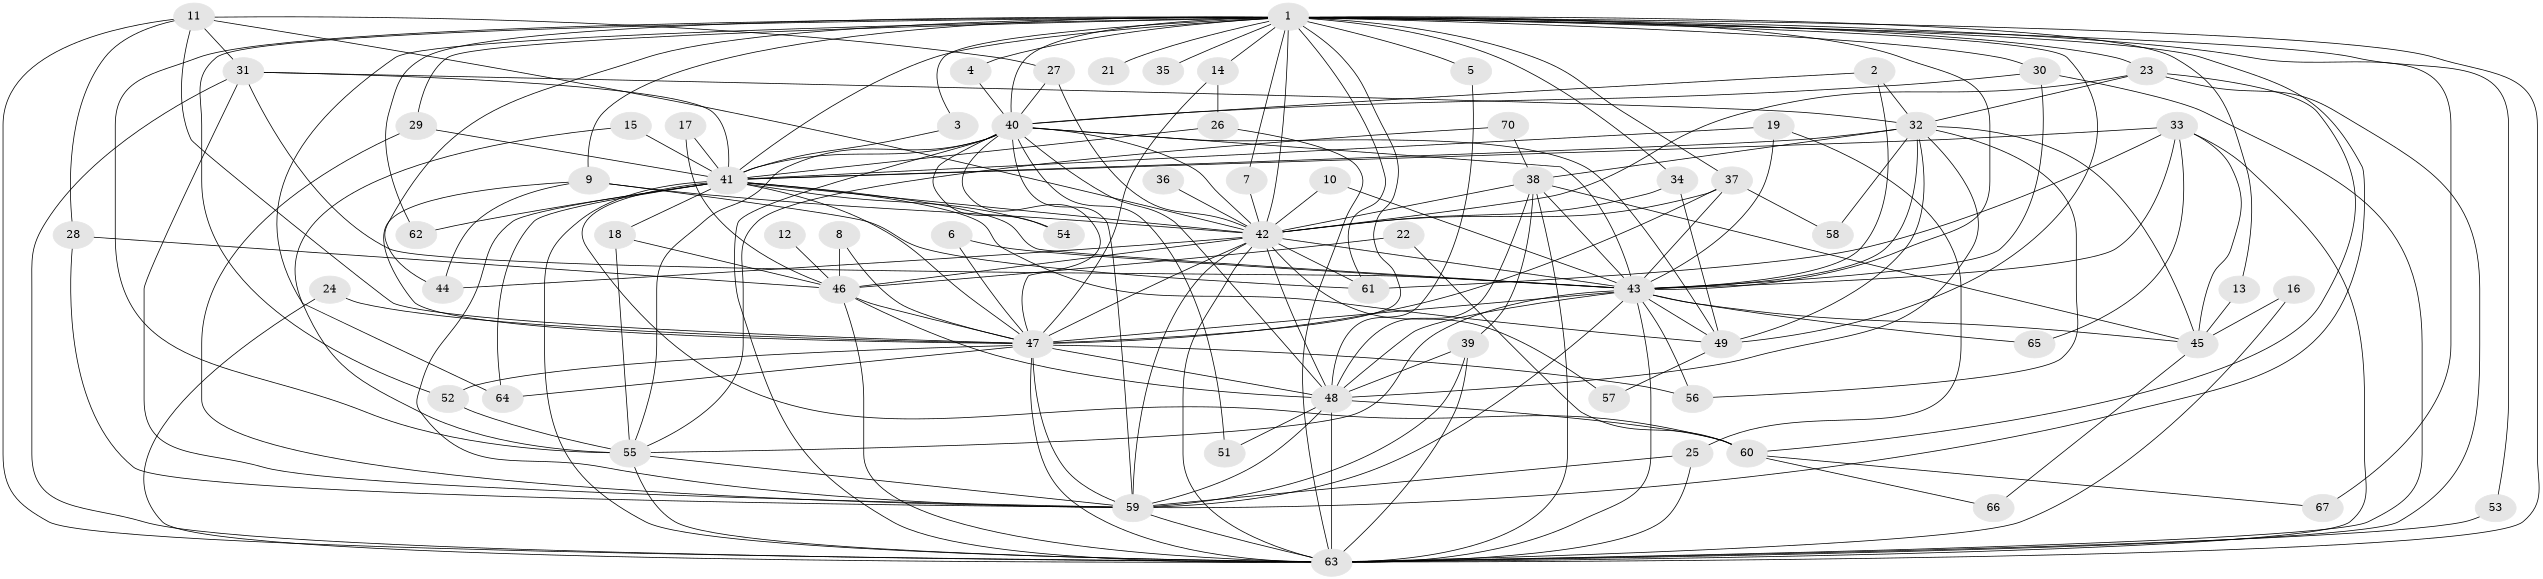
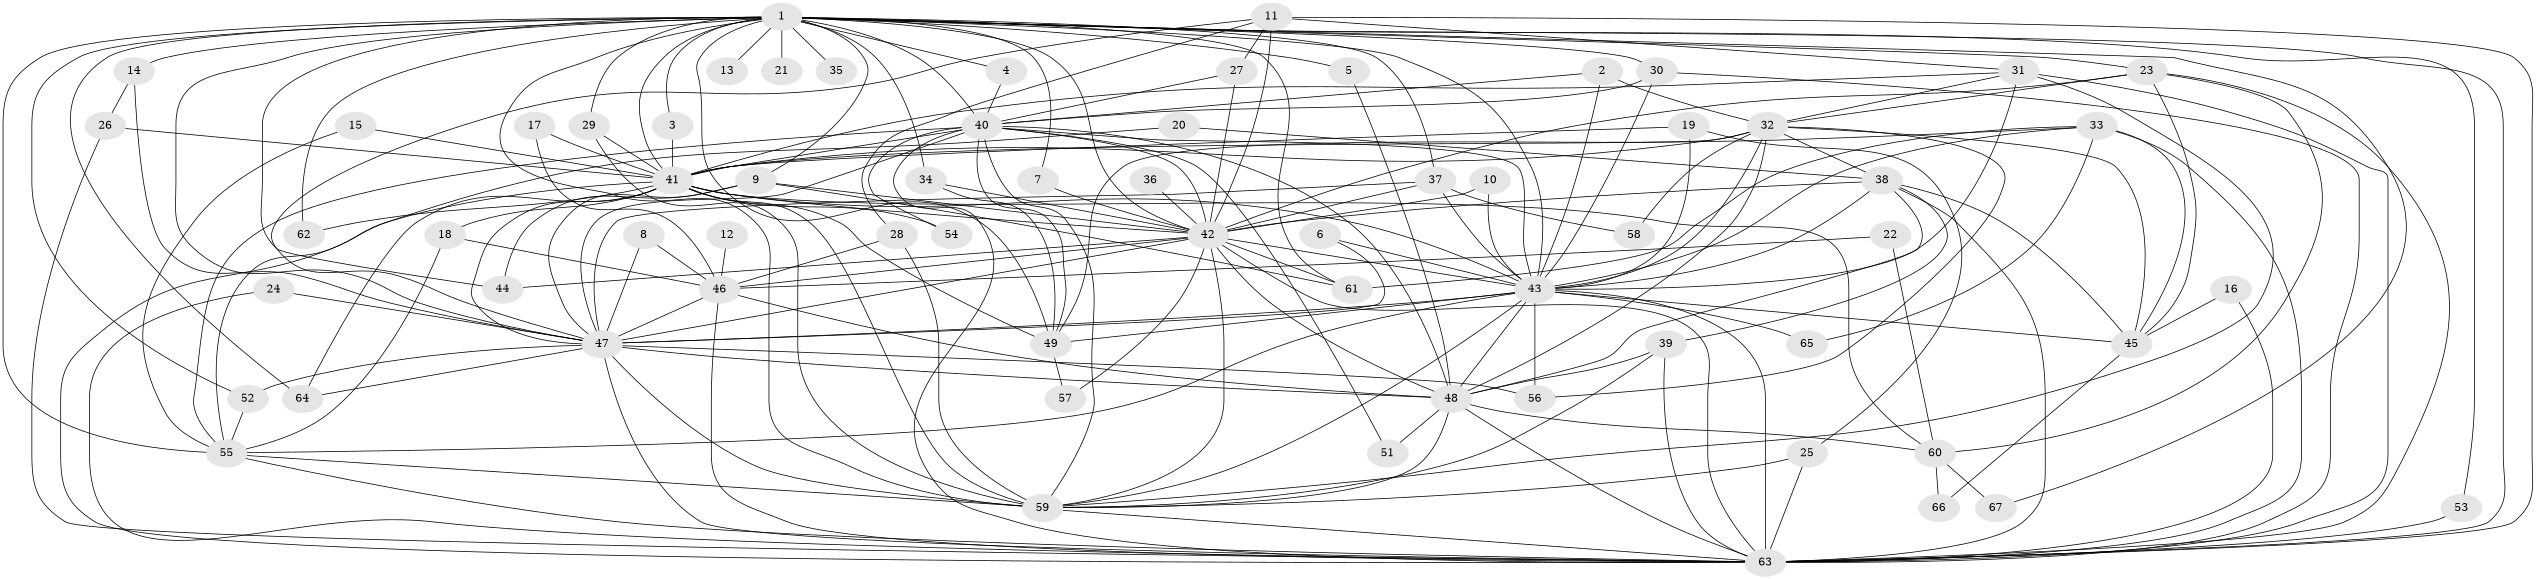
node "70": label "70" -> "20"
edge "13" -- "45": now "23" -- "45"
